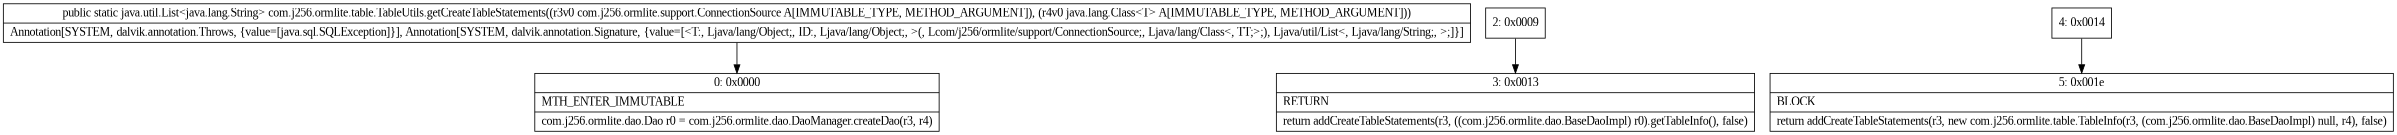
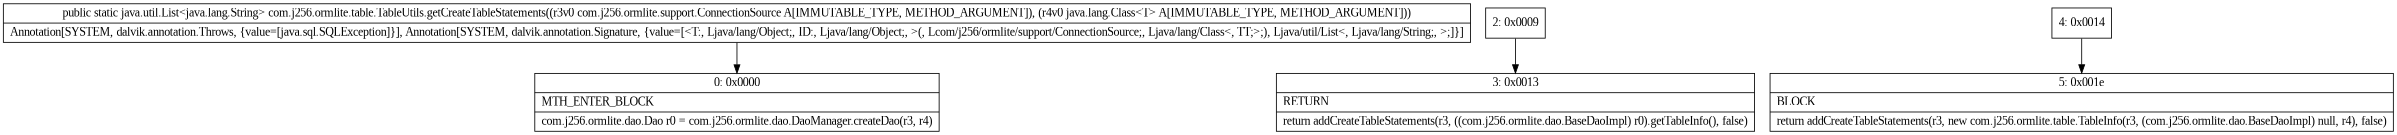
node "0: 0x0000": text "MTH_ENTER_IMMUTABLE" -> "MTH_ENTER_BLOCK"
